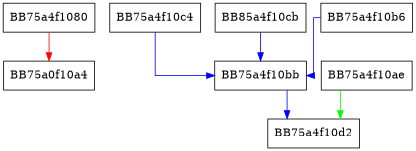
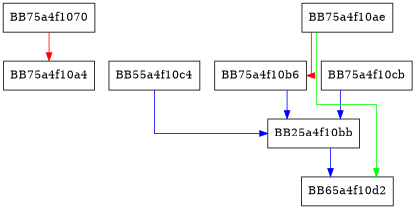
node "BB75a4f1080": label "BB75a4f1080" -> "BB75a4f1070"
node "BB75a4f10c4": label "BB75a4f10c4" -> "BB55a4f10c4"
node "BB85a4f10cb": label "BB85a4f10cb" -> "BB75a4f10cb"
edge "BB75a4f10ae" -> "BB75a4f10b6": added
node "BB75a0f10a4": label "BB75a0f10a4" -> "BB75a4f10a4"
node "BB75a4f10bb": label "BB75a4f10bb" -> "BB25a4f10bb"
node "BB75a4f10d2": label "BB75a4f10d2" -> "BB65a4f10d2"
